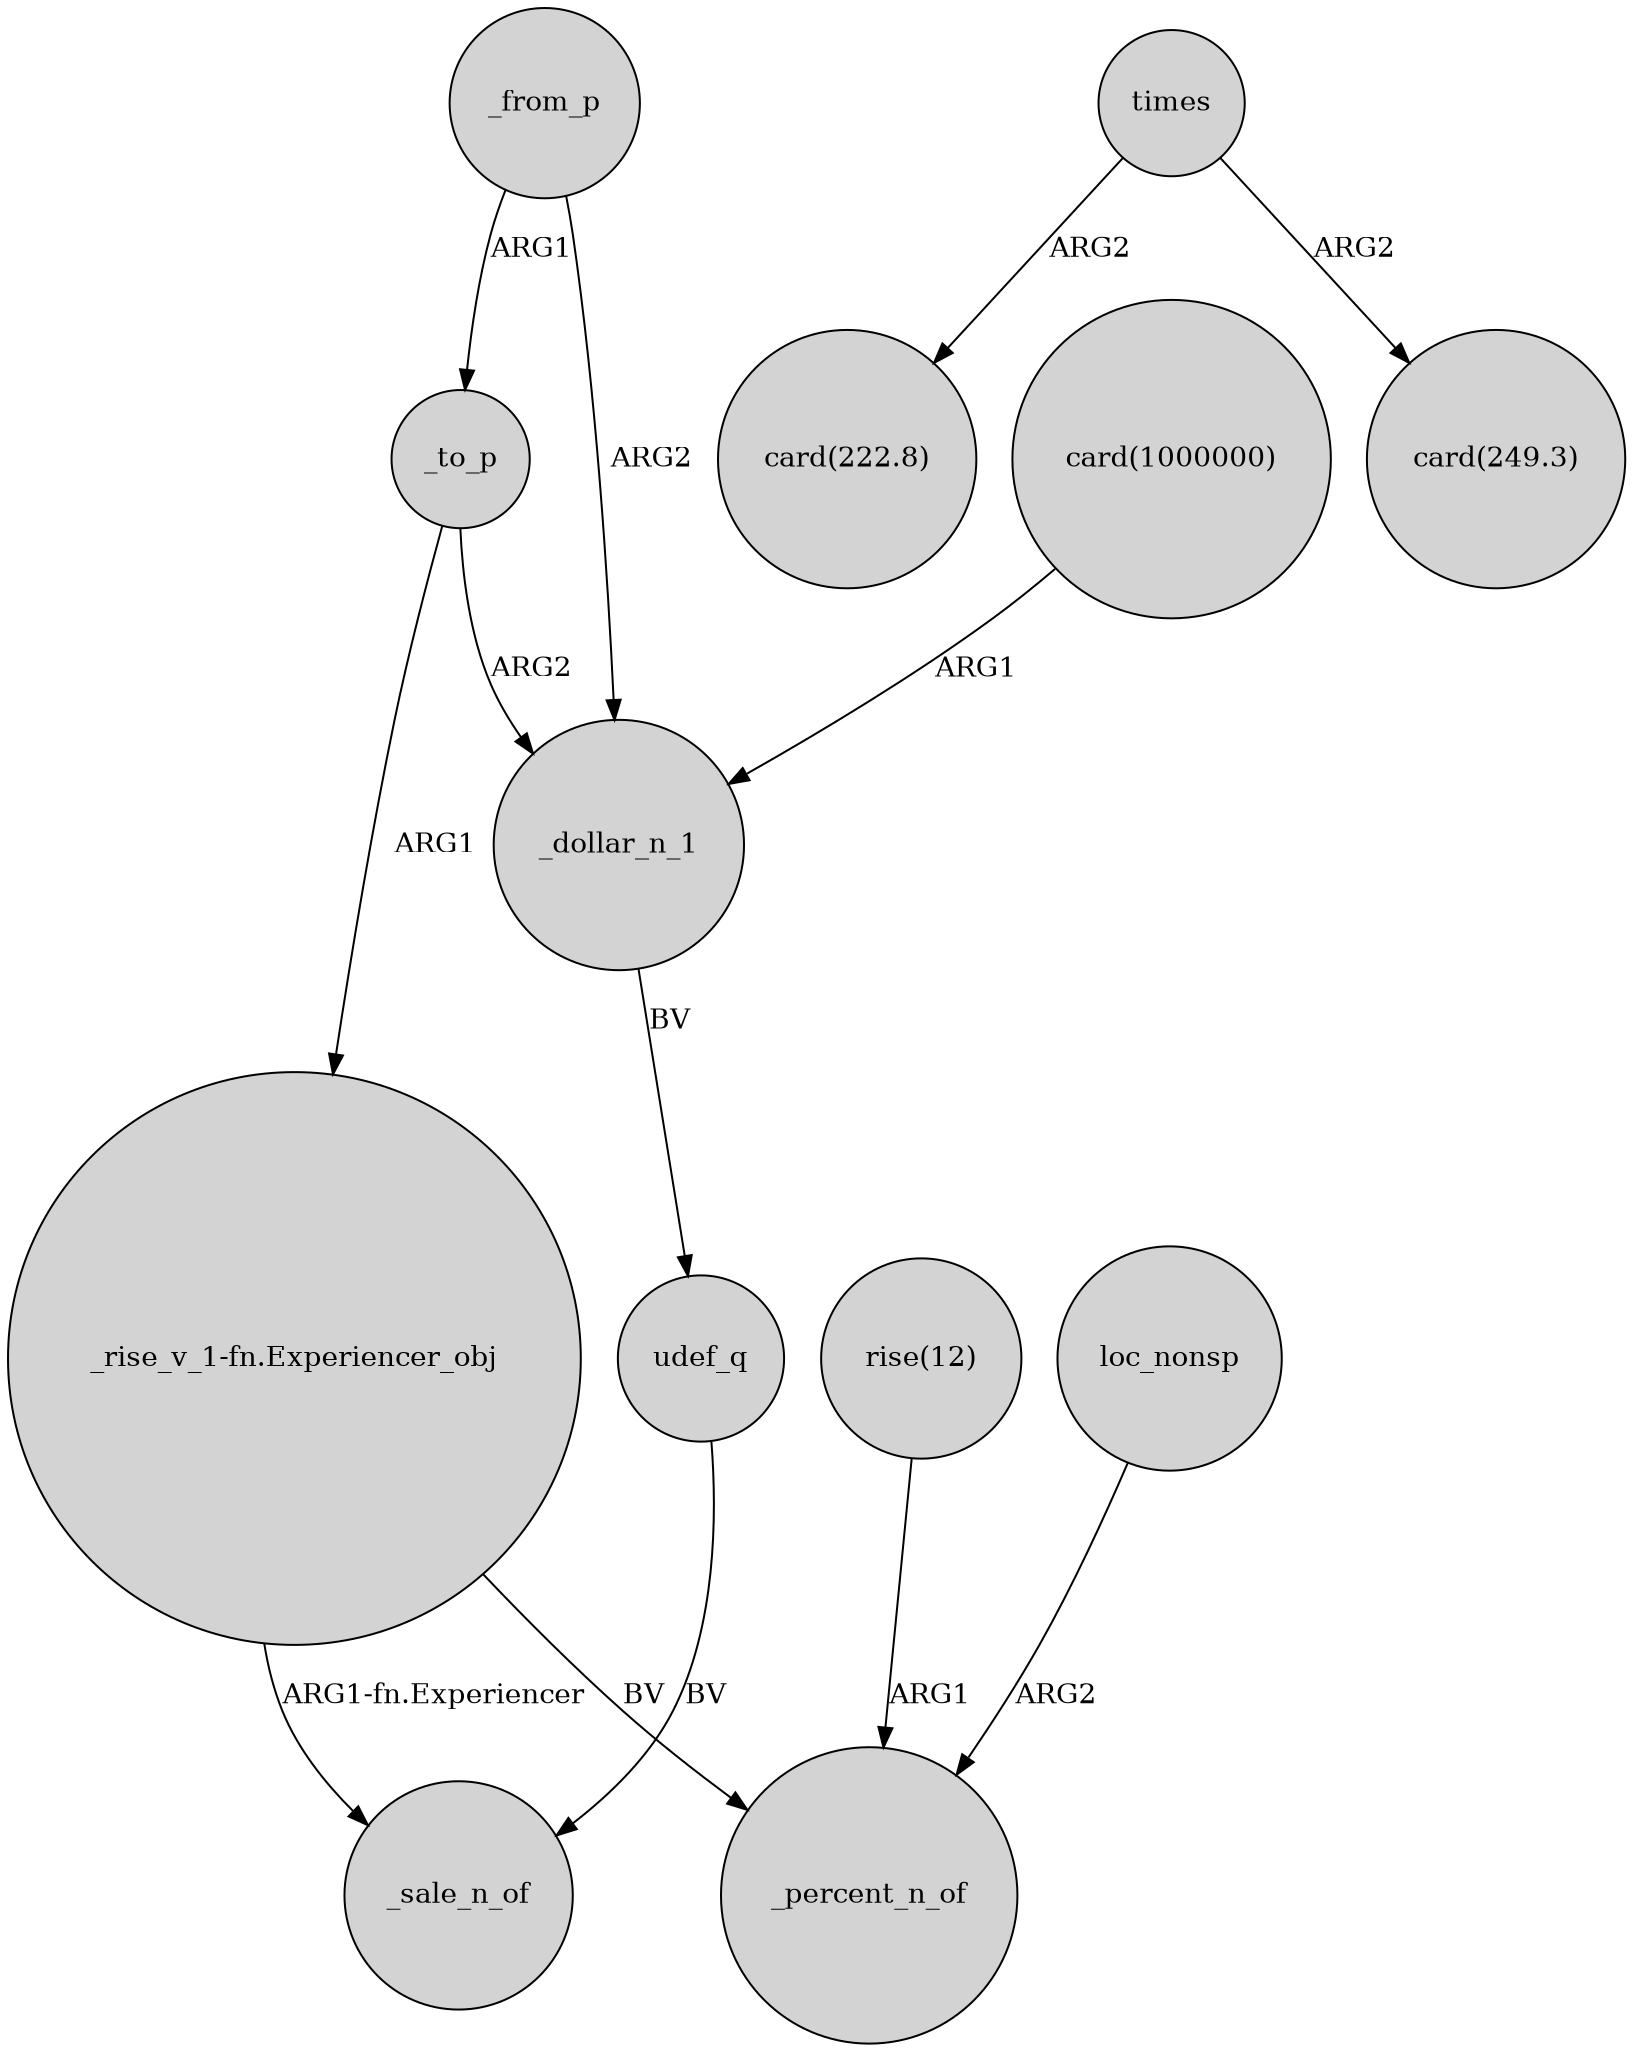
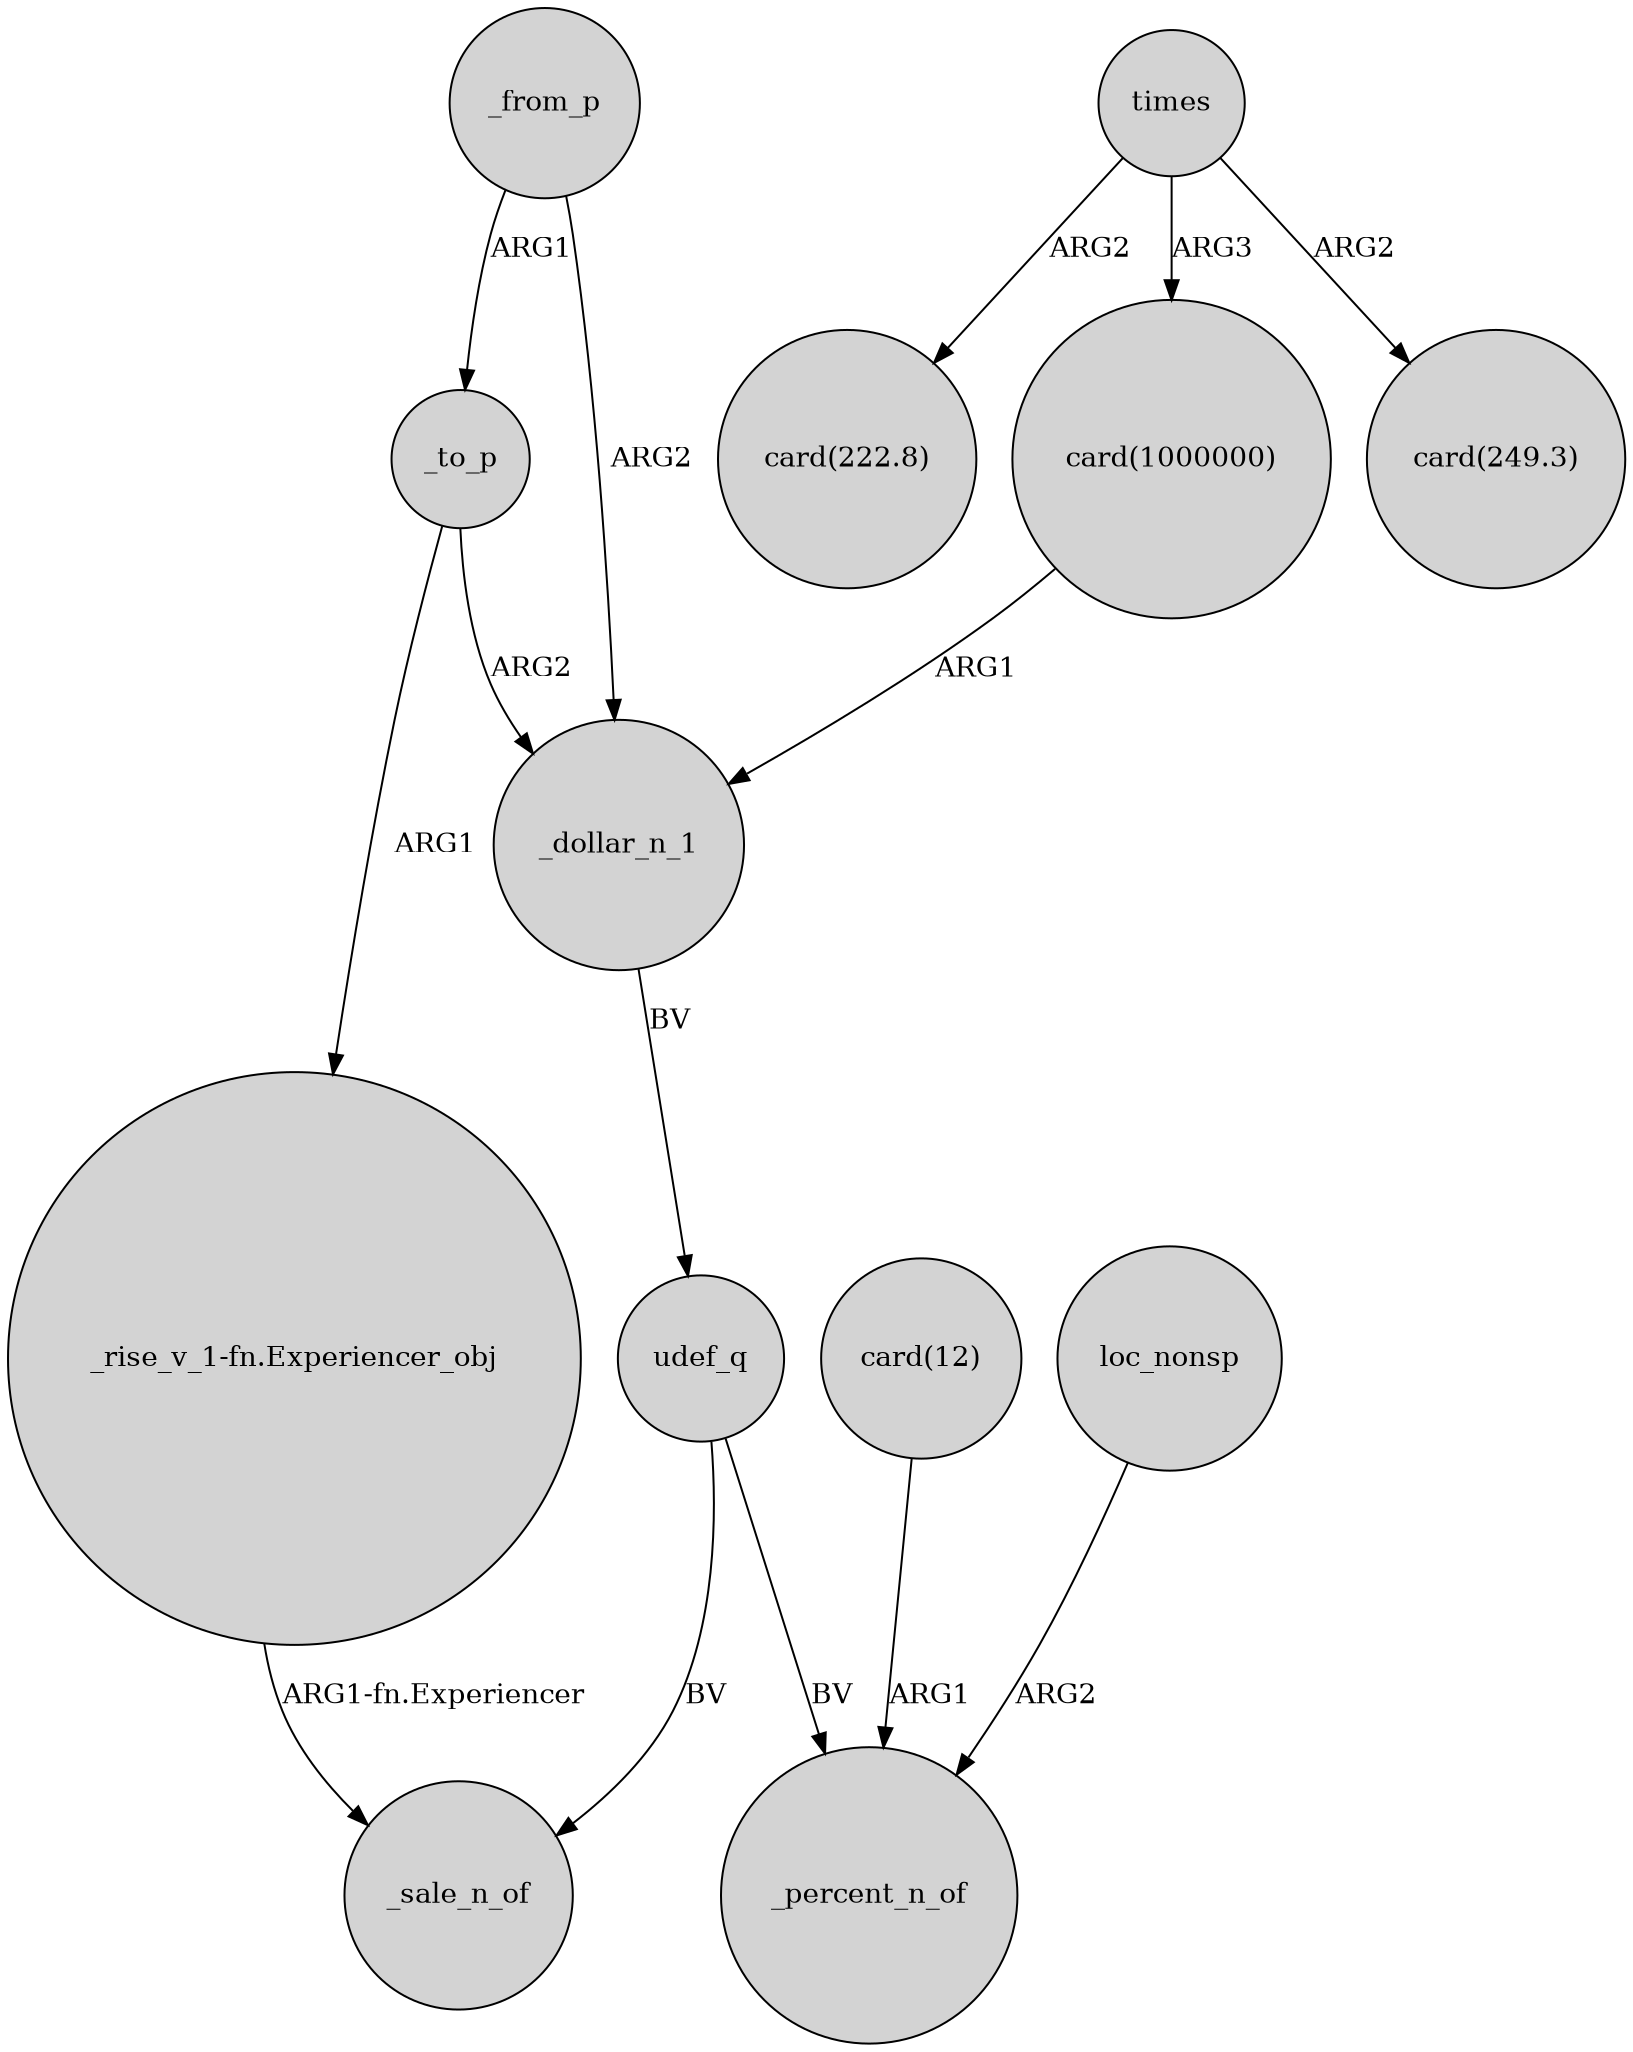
edge "times" -> "card(1000000)": added, label "ARG3"
node "rise(12)": label "rise(12)" -> "card(12)"
edge "_rise_v_1-fn.Experiencer_obj" -> "_percent_n_of": now "udef_q" -> "_percent_n_of"
